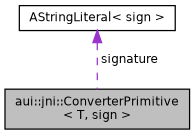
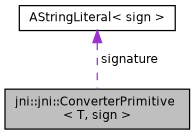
node "aui::jni::ConverterPrimitive < T, sign >": label "aui::jni::ConverterPrimitive < T, sign >" -> "jni::jni::ConverterPrimitive < T, sign >"
